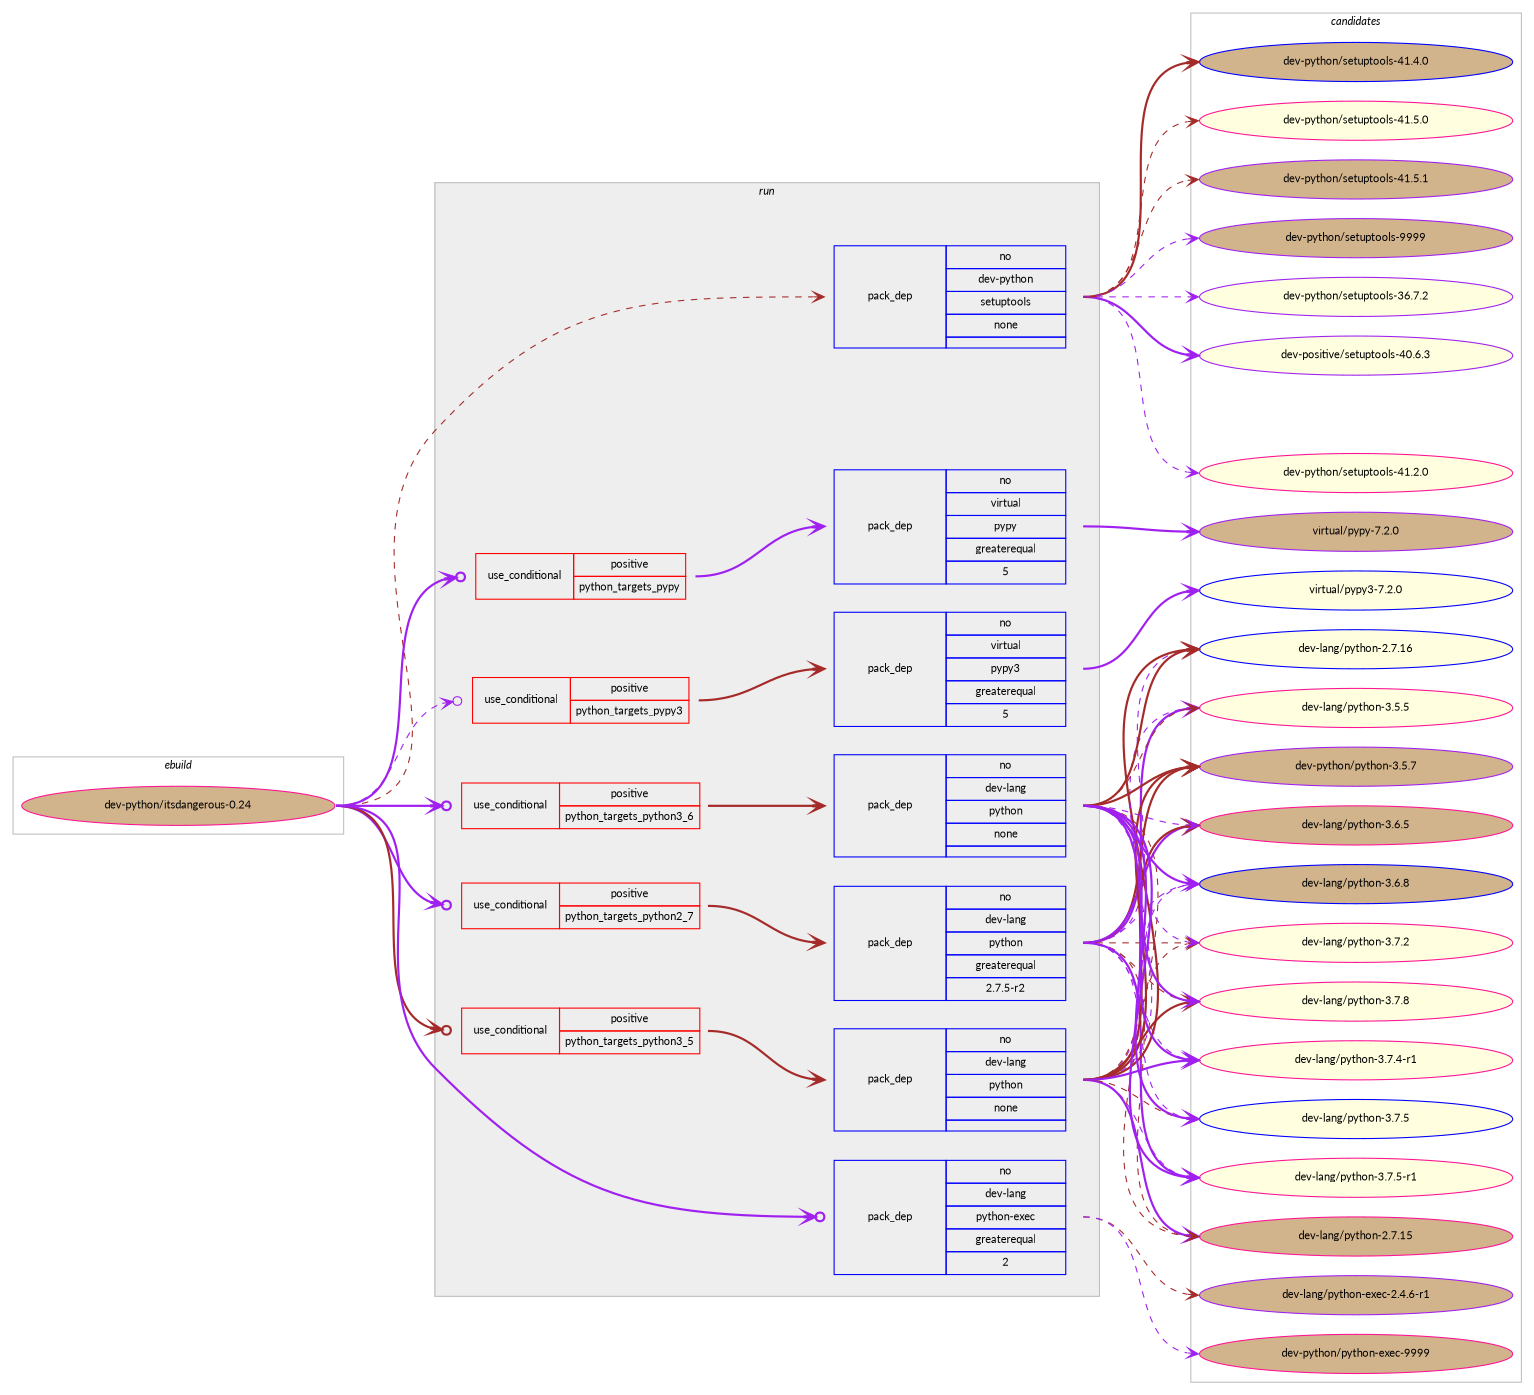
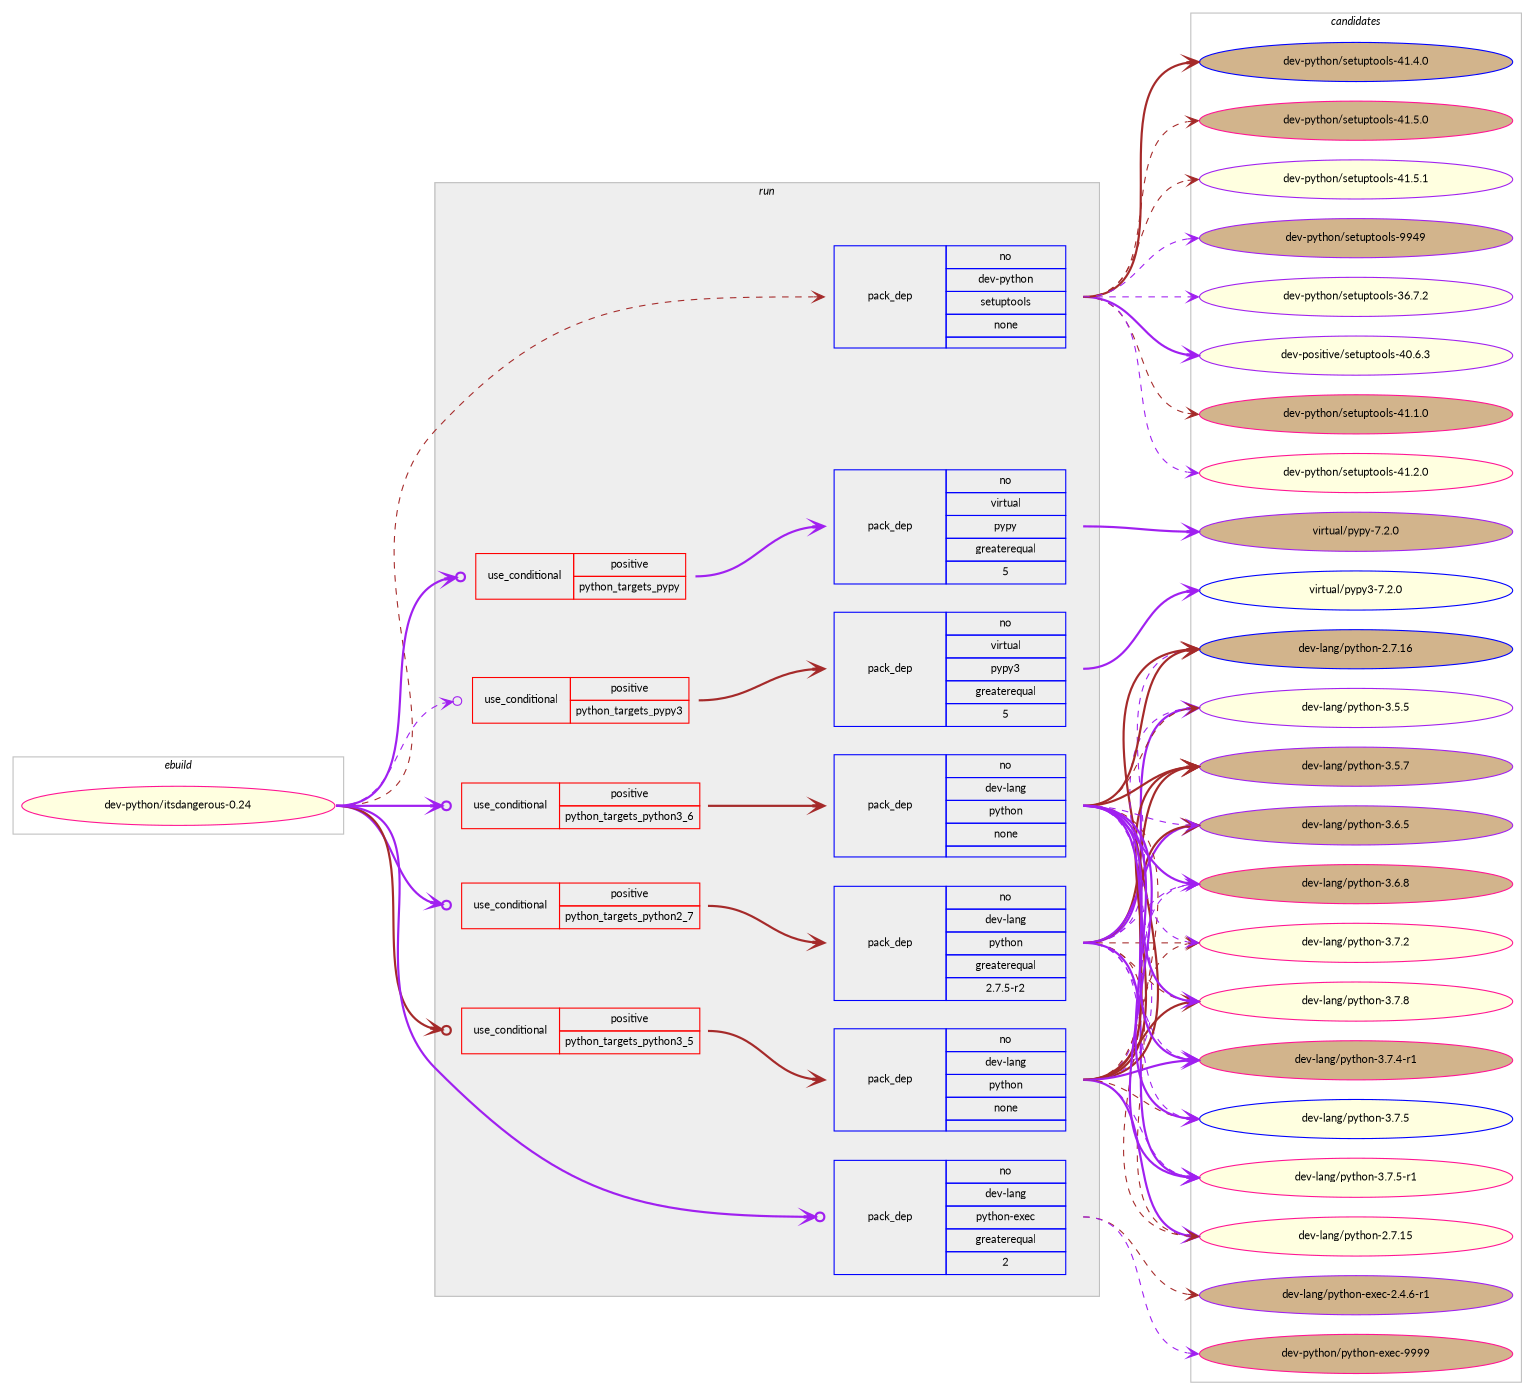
node "dev-python/setuptools-41.5.0": fillcolor lightyellow -> tan
node "dev-python/setuptools-41.5.1": fillcolor tan -> lightyellow
node "dev-python/setuptools-9999": label "dev-python/setuptools-9999" -> "dev-python/setuptools-9949"
node "dev-python/setuptools-41.1.0": added
node "dev-lang/python-2.7.16": fillcolor lightyellow -> tan
node "dev-lang/python-3.5.5": color deeppink -> purple
node "dev-python/python-3.5.7": label "dev-python/python-3.5.7" -> "dev-lang/python-3.5.7"
node "dev-python/itsdangerous-0.24": fillcolor tan -> lightyellow
node "dev-lang/python-3.6.5": color deeppink -> purple
node "dev-lang/python-3.6.8": color blue -> deeppink
node "dev-lang/python-3.7.4-r1": fillcolor lightyellow -> tan
node "dev-lang/python-2.7.15": fillcolor tan -> lightyellow
